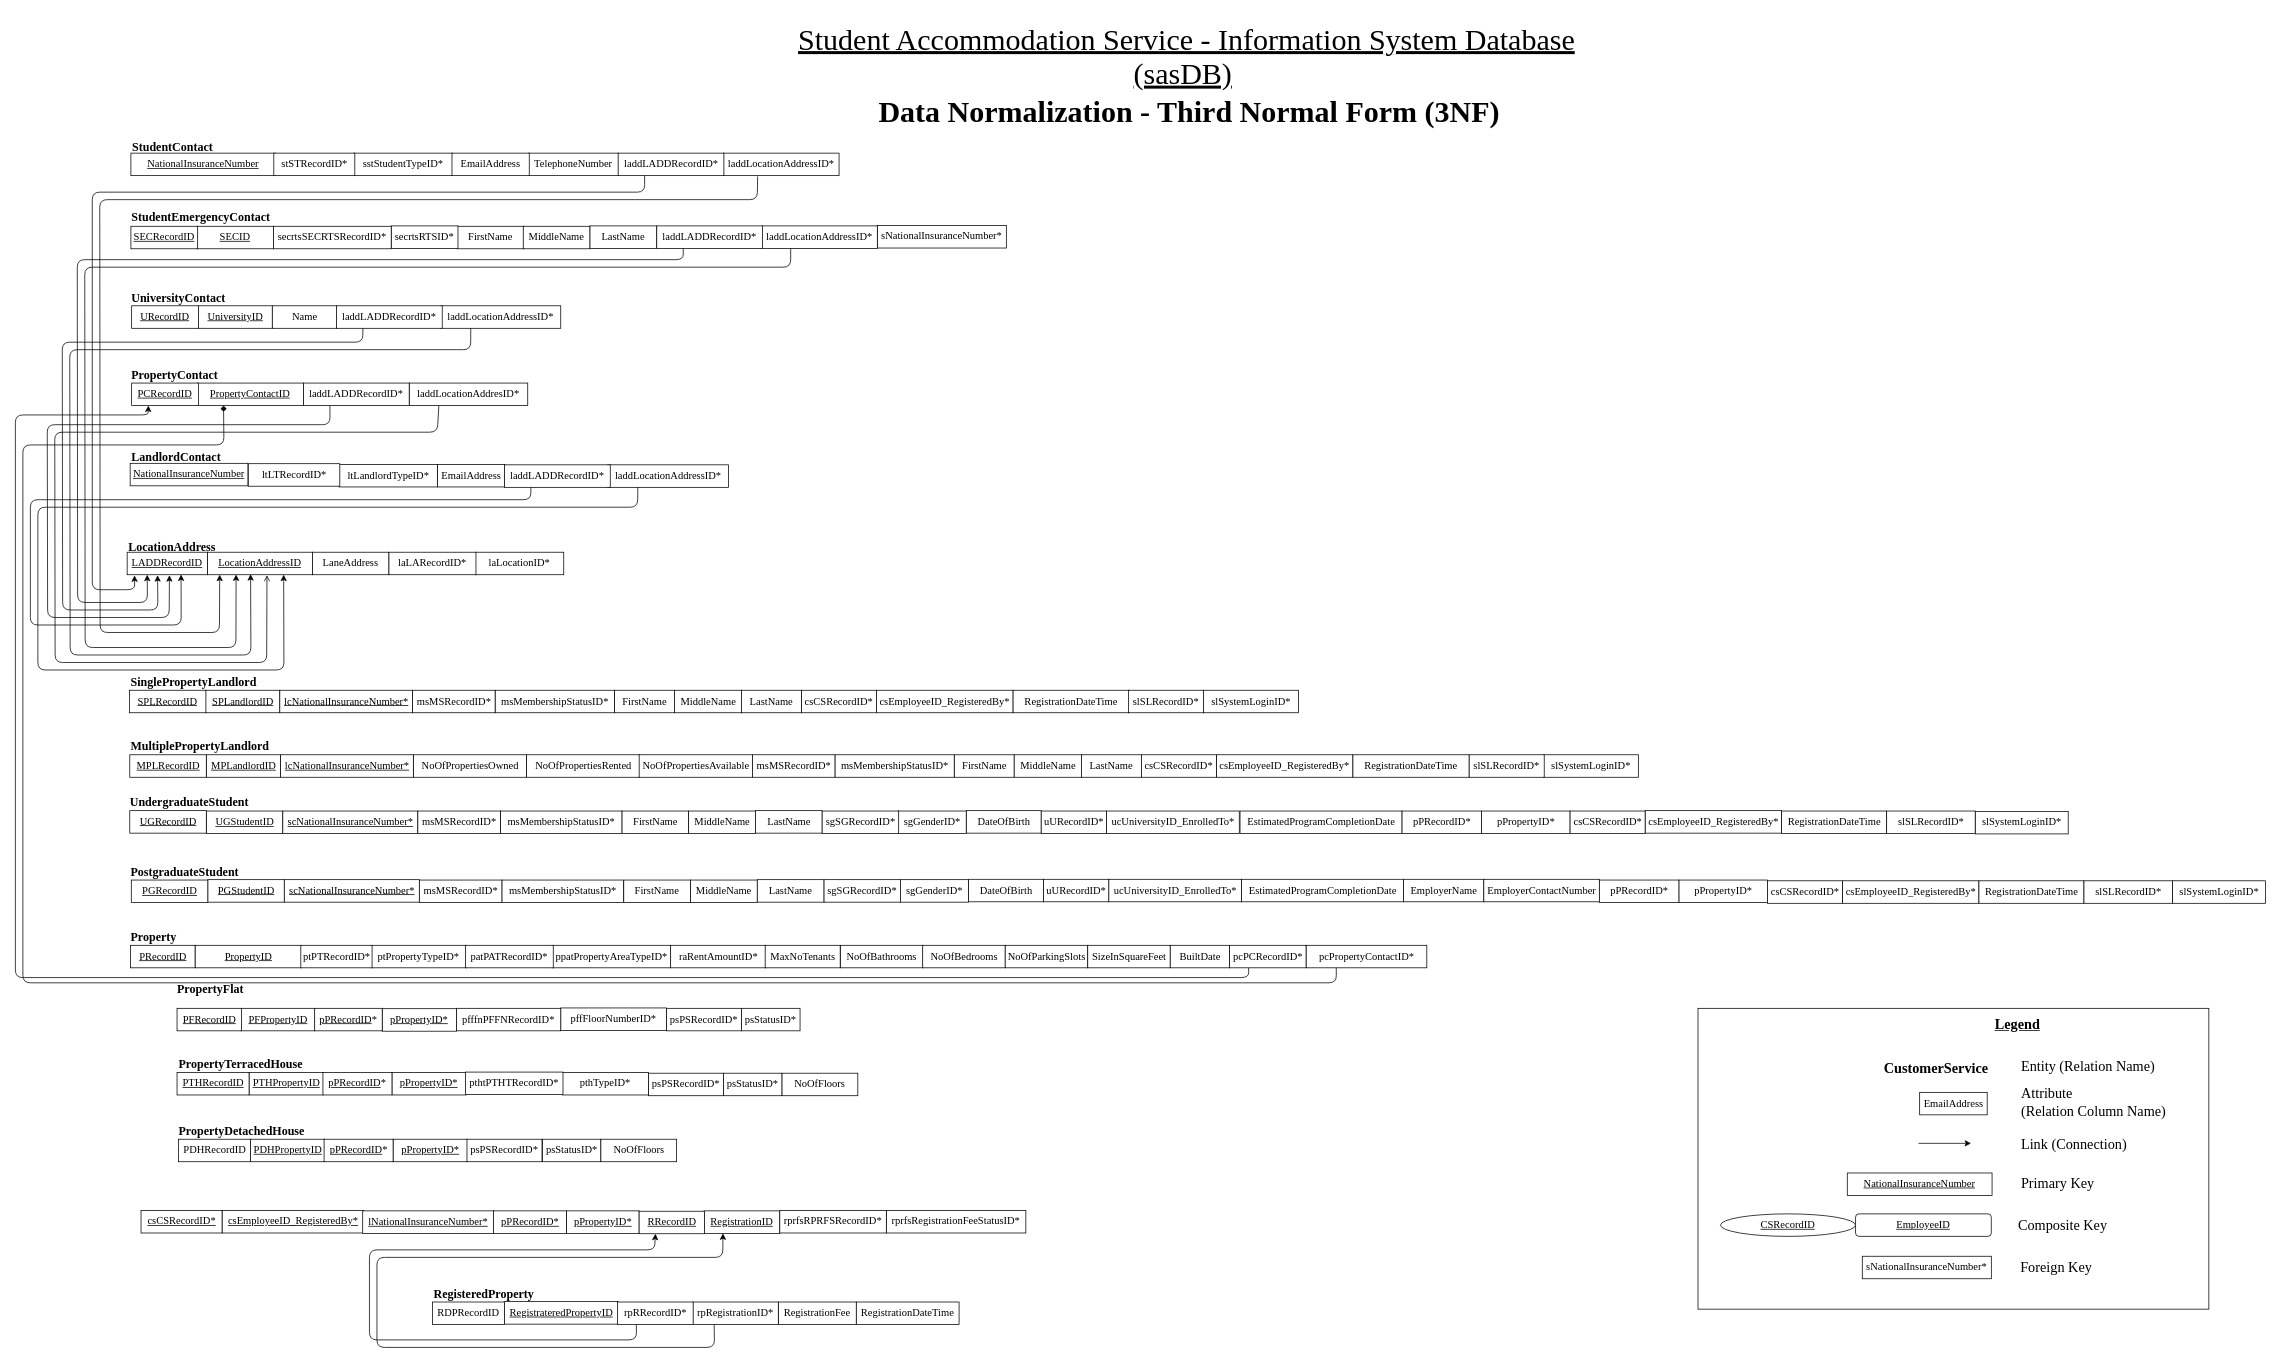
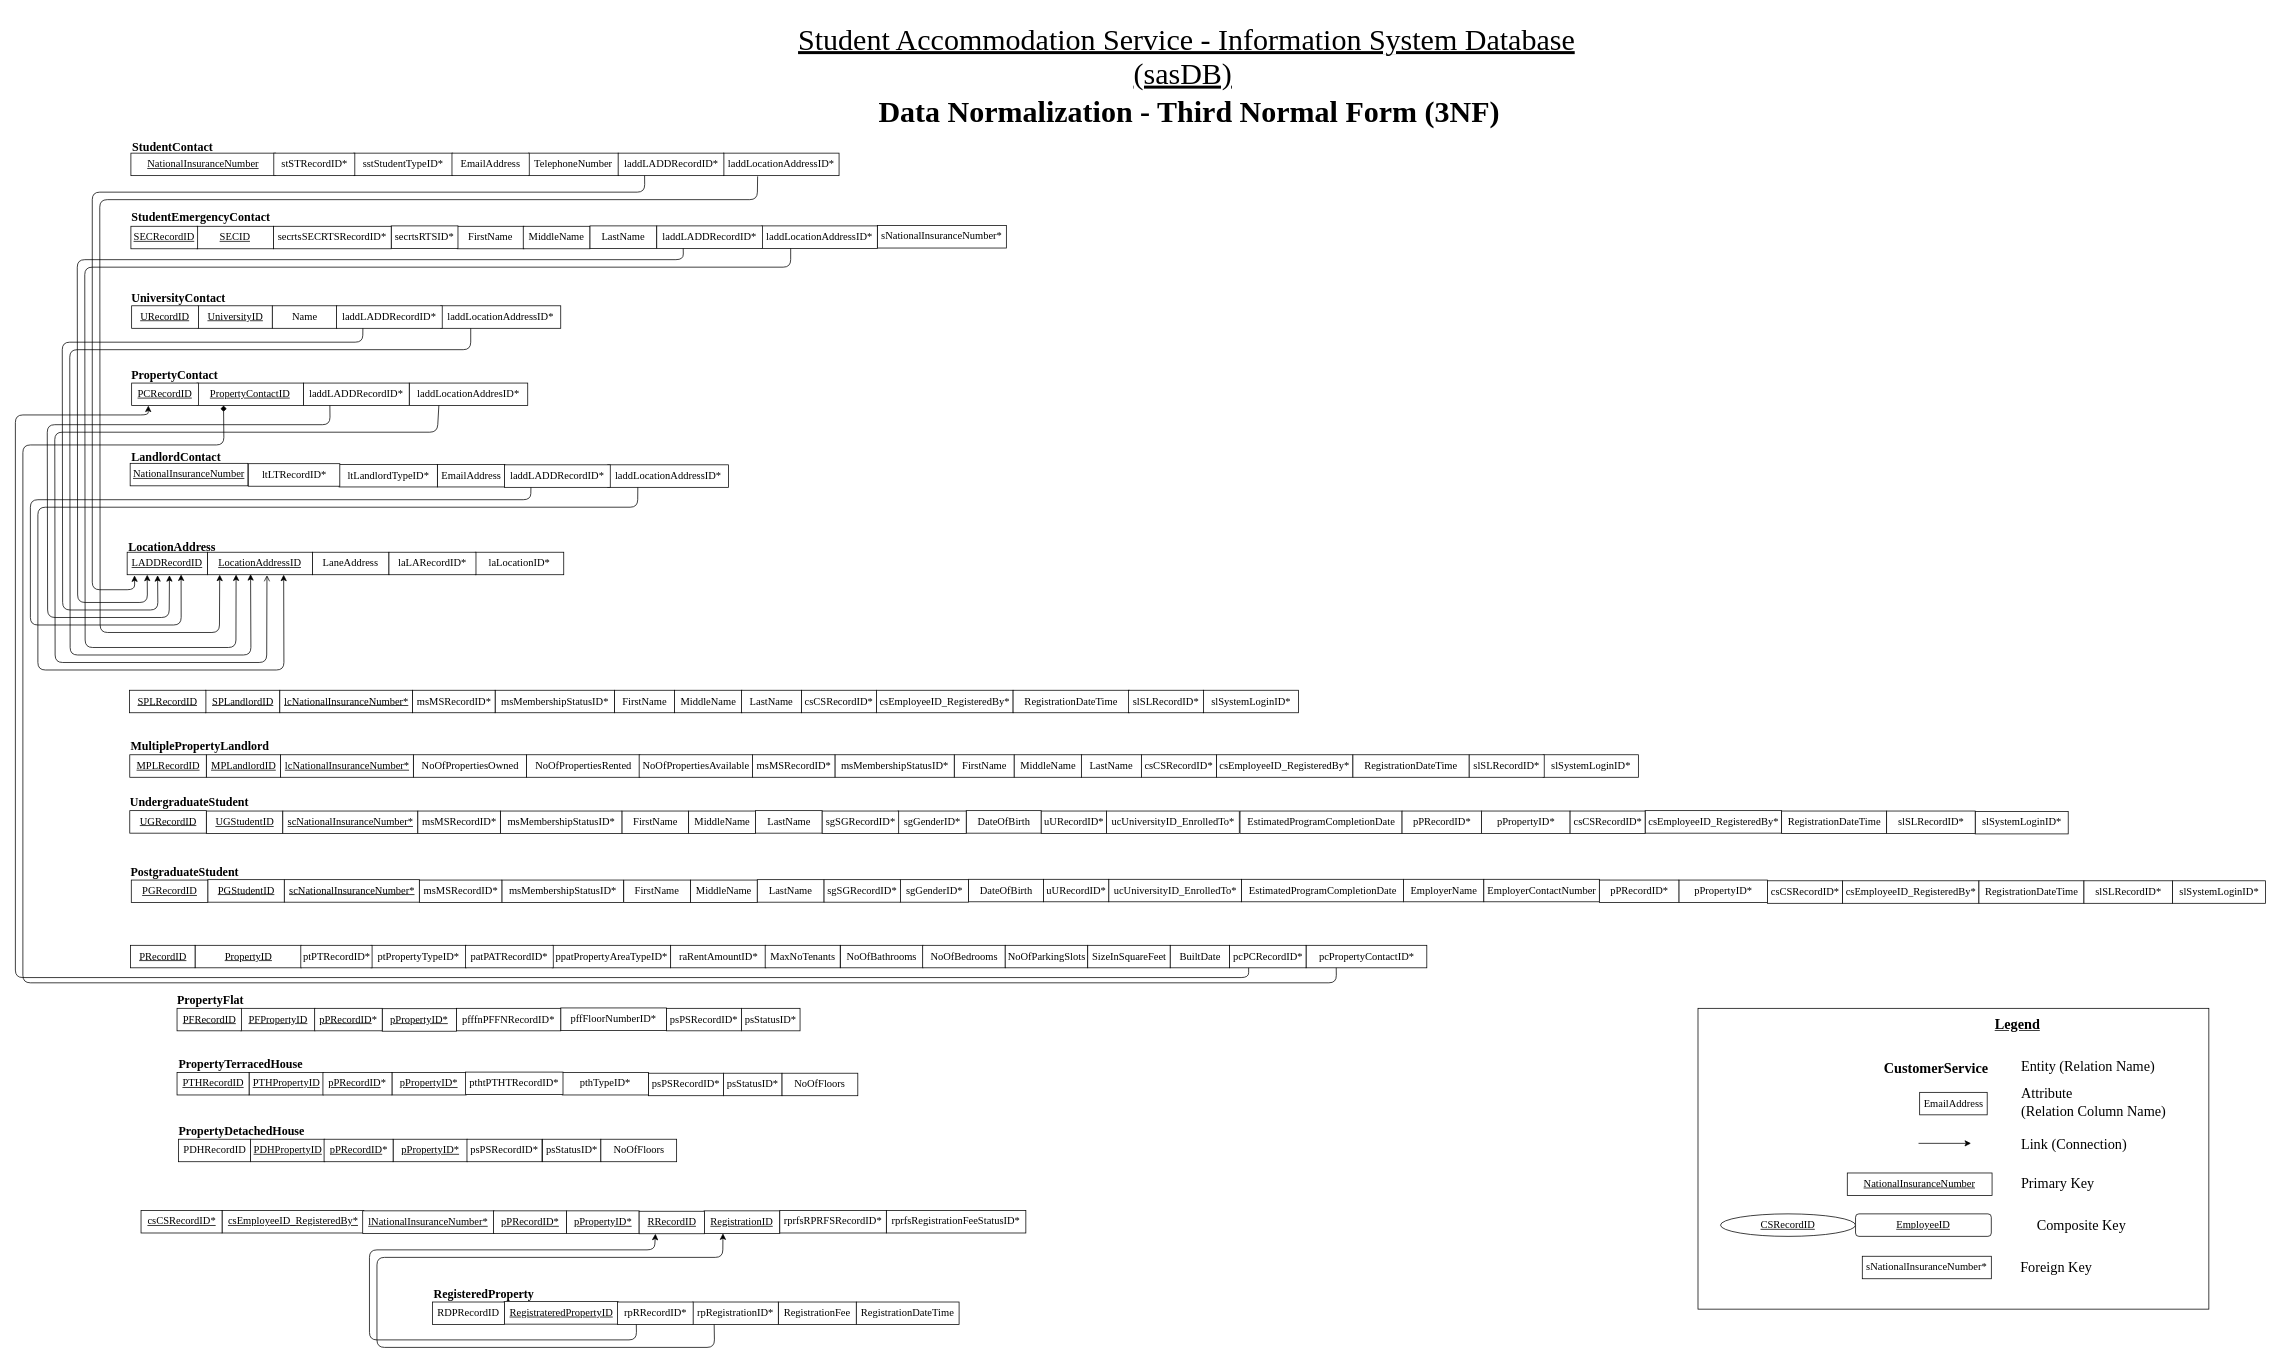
node "SinglePropertyLandlord": removed
node "Property": removed
node "PropertyFlat": moved (213, 986) -> (213, 998)
node "Composite Key": moved (2065, 1223) -> (2084, 1223)
